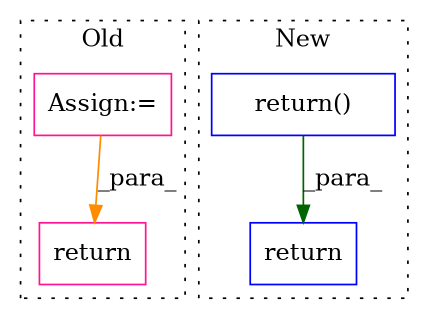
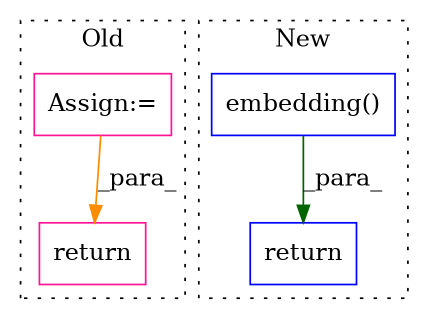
node "return()": label "return()" -> "embedding()"
